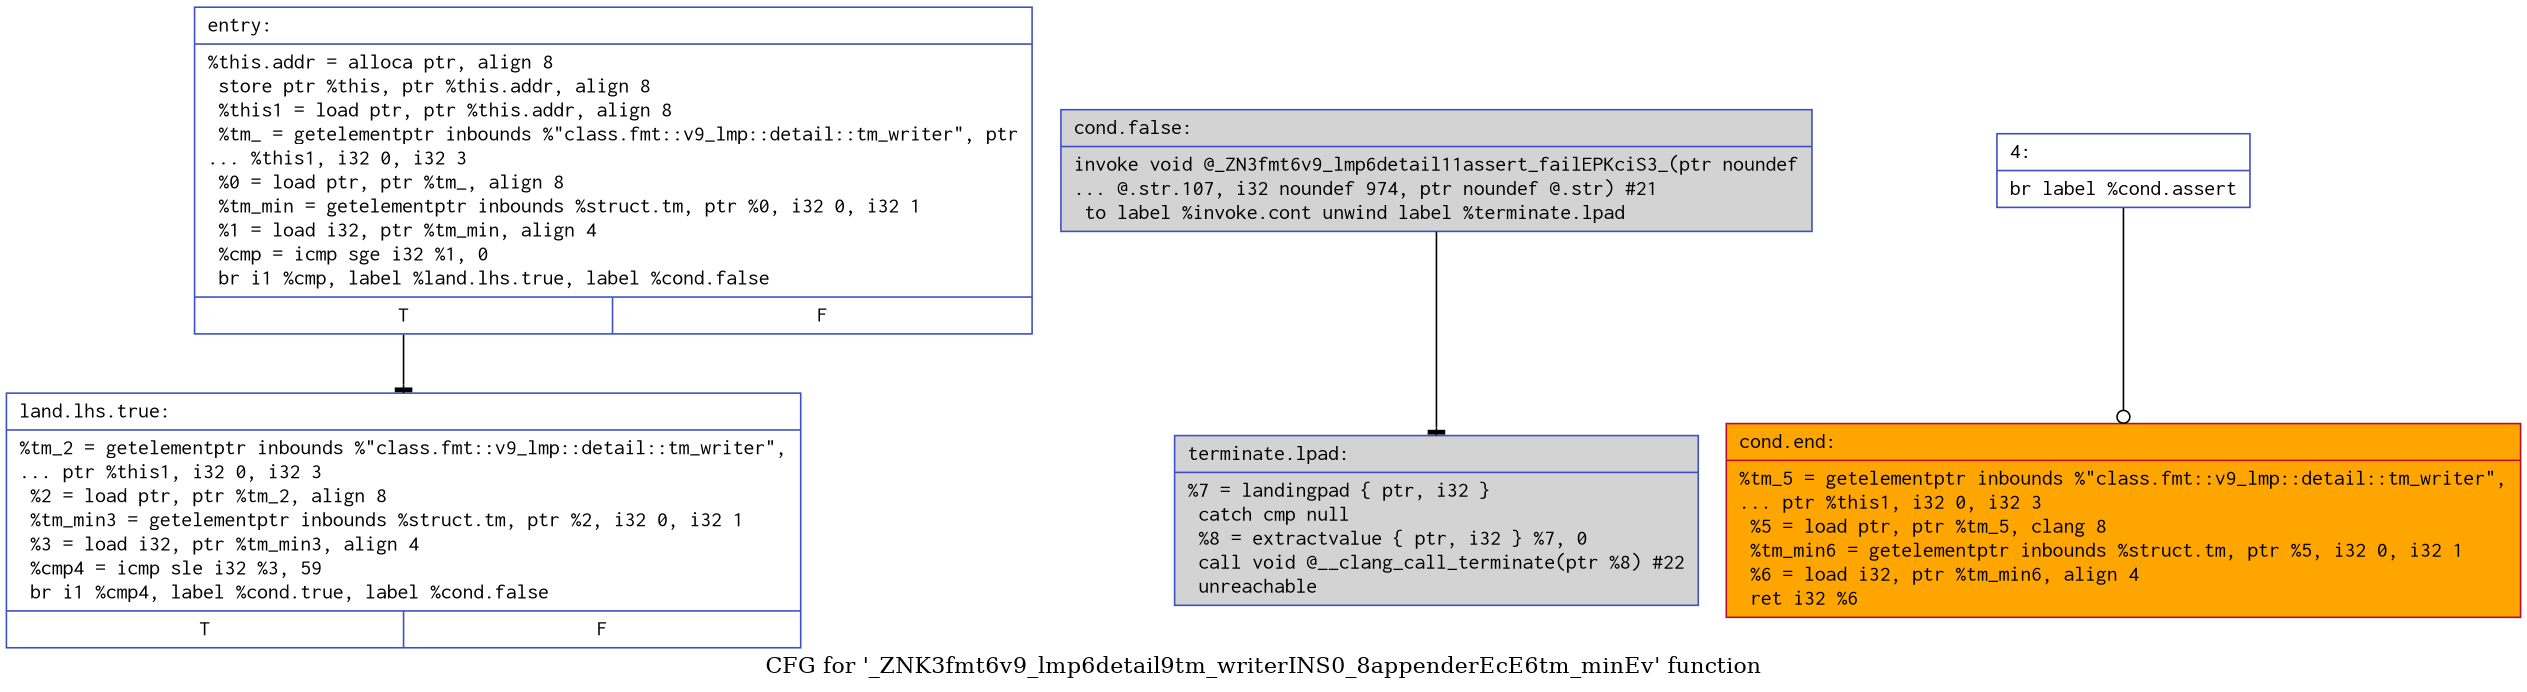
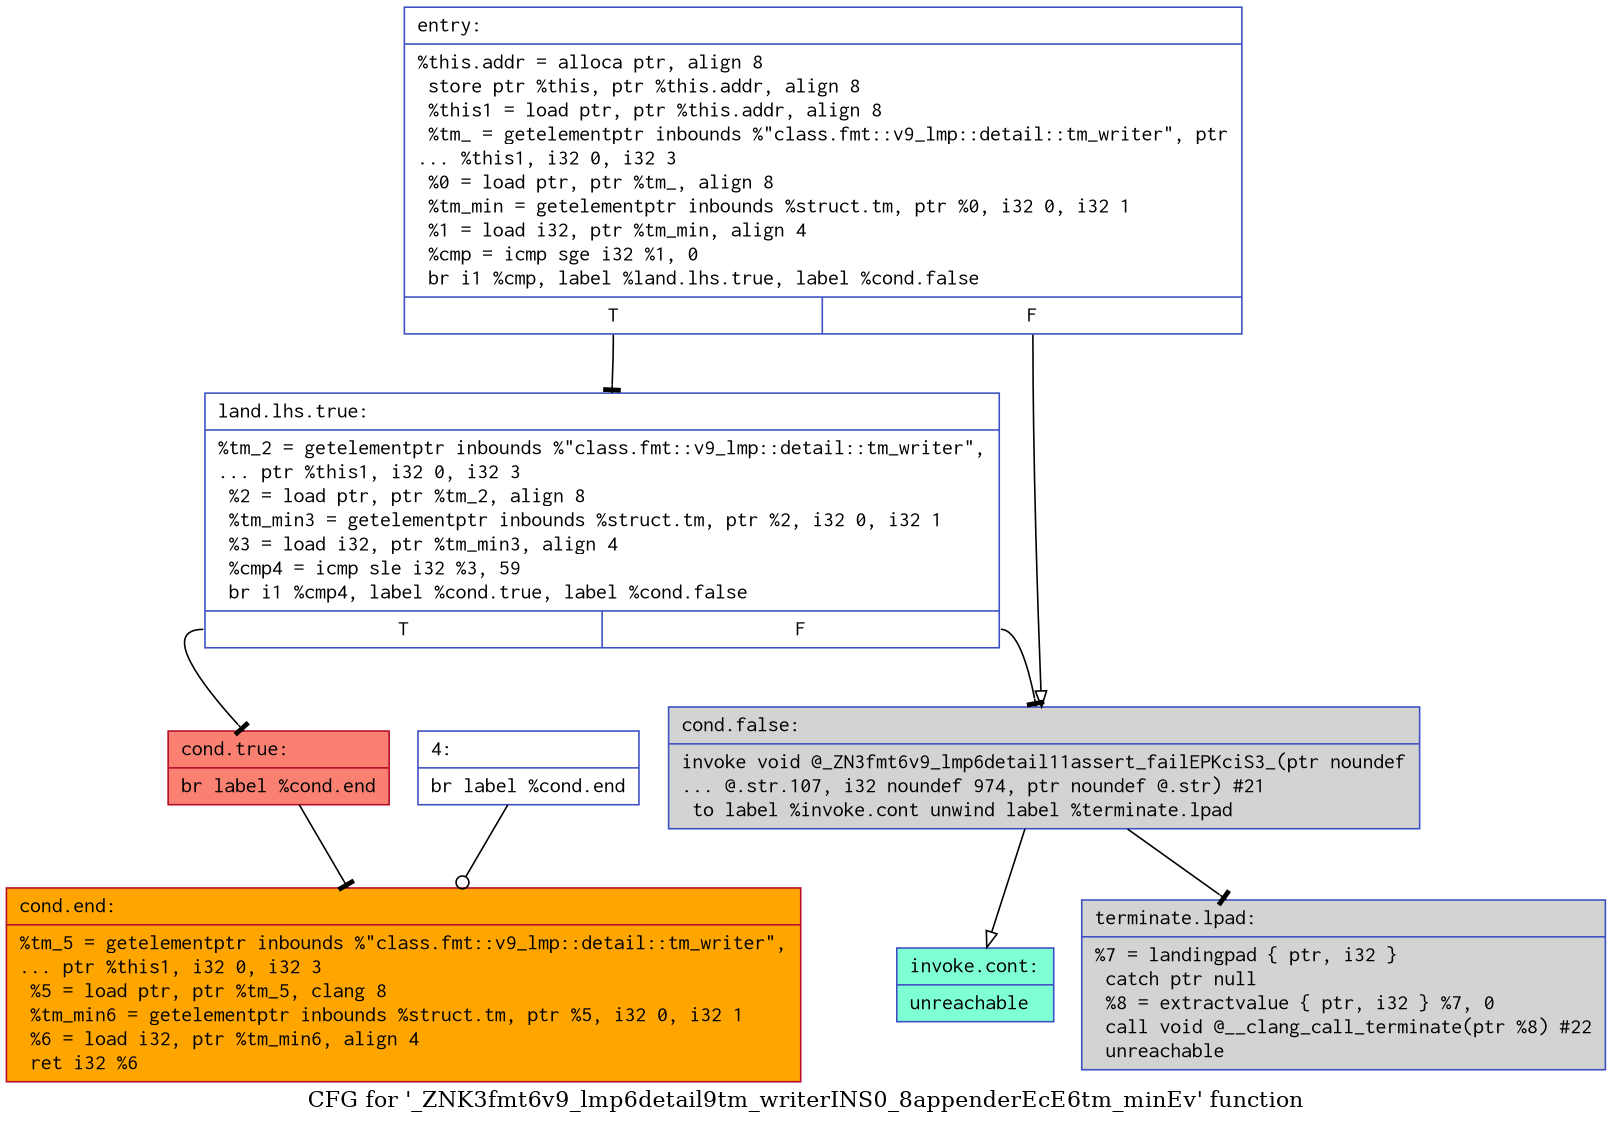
node "4:": text "br label %cond.assert" -> "br label %cond.end"
edge "entry:" -> "cond.false:": added
node "terminate.lpad:": text "catch cmp null" -> "catch ptr null"
edge "land.lhs.true:" -> "cond.false:": added
node "cond.true:": added
node "invoke.cont:": added
